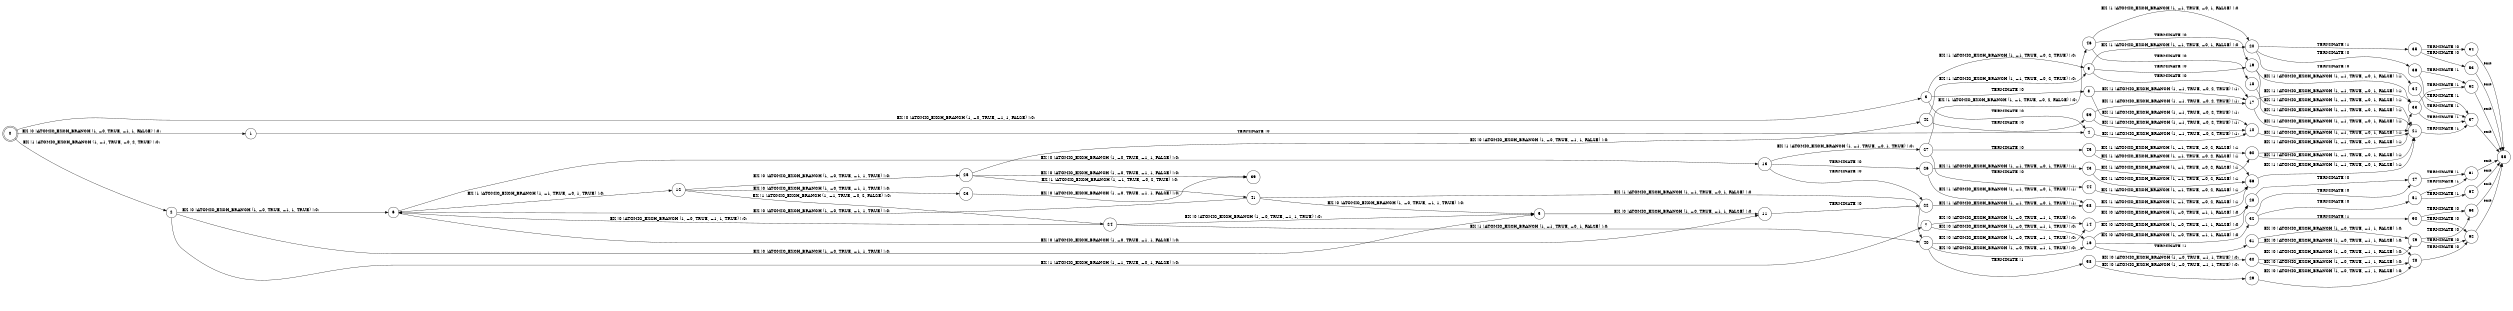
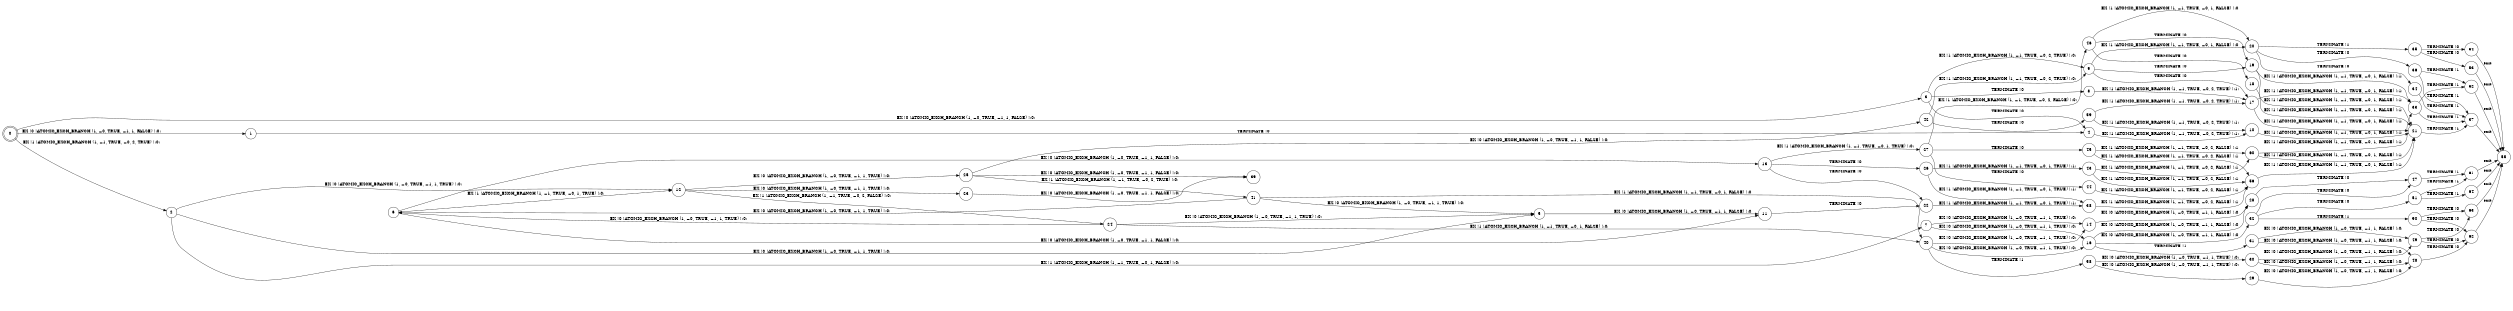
edge "8" -> "10": removed, label "EX !1 !ATOMIC_EXCH_BRANCH (1, +1, TRUE, +0, 2, TRUE) !:1:"
edge "2" -> "6": now "2" -> "12"
